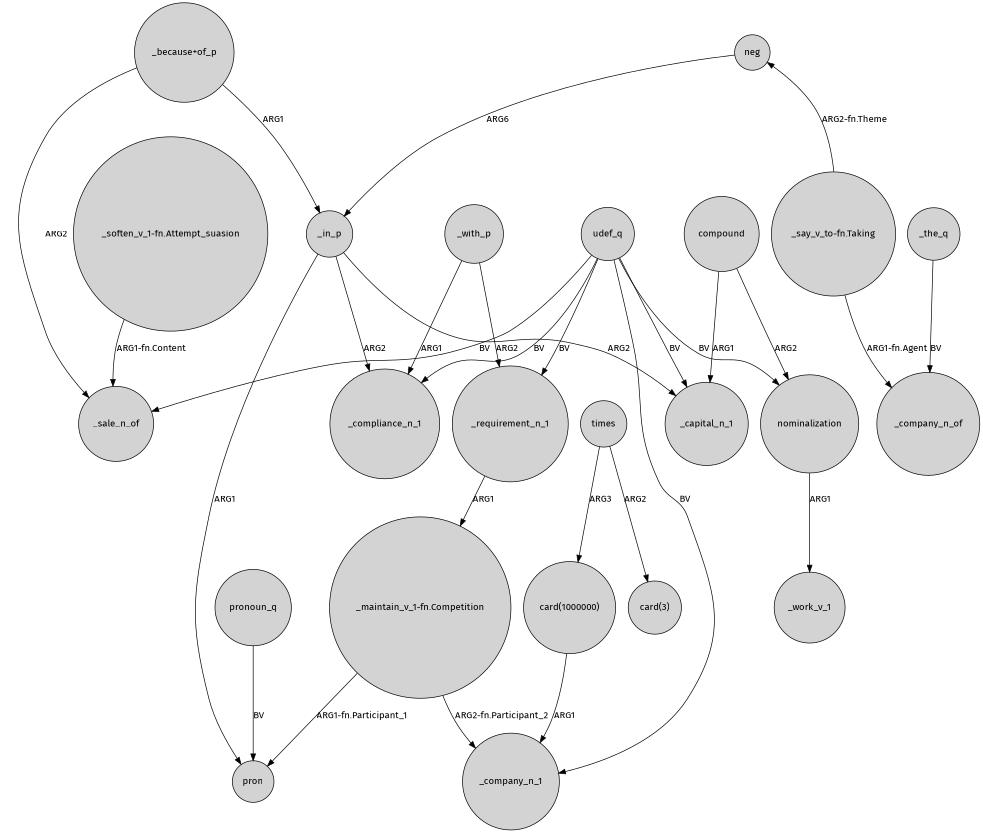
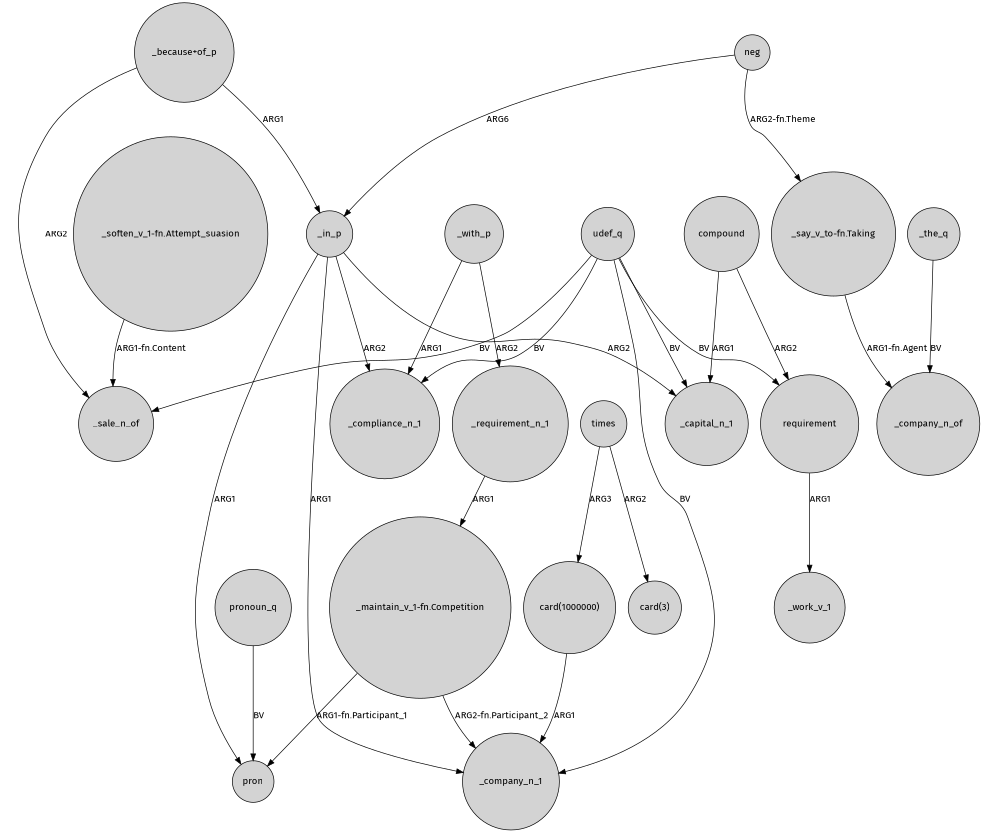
edge "_say_v_to-fn.Taking" -> "neg": reversed
edge "udef_q" -> "_requirement_n_1": removed, label "BV"
node "nominalization": label "nominalization" -> "requirement"
edge "_in_p" -> "_company_n_1": added, label "ARG1"
